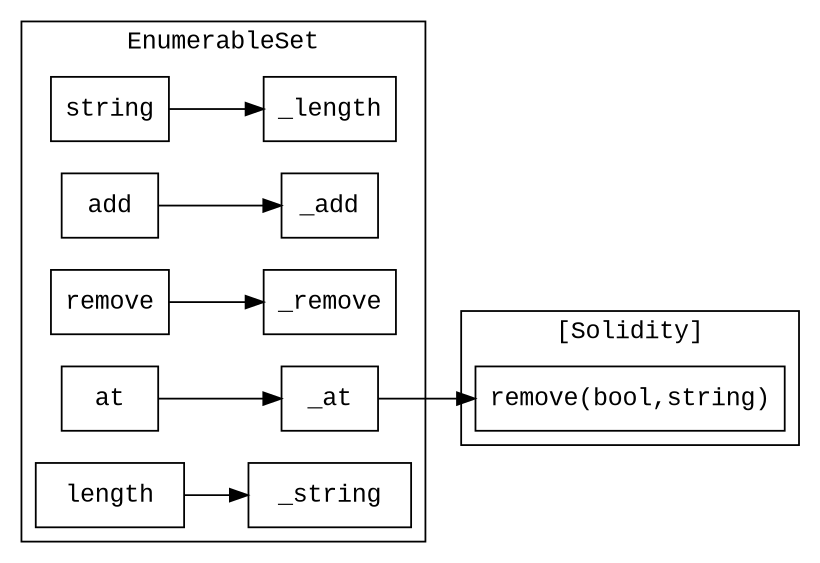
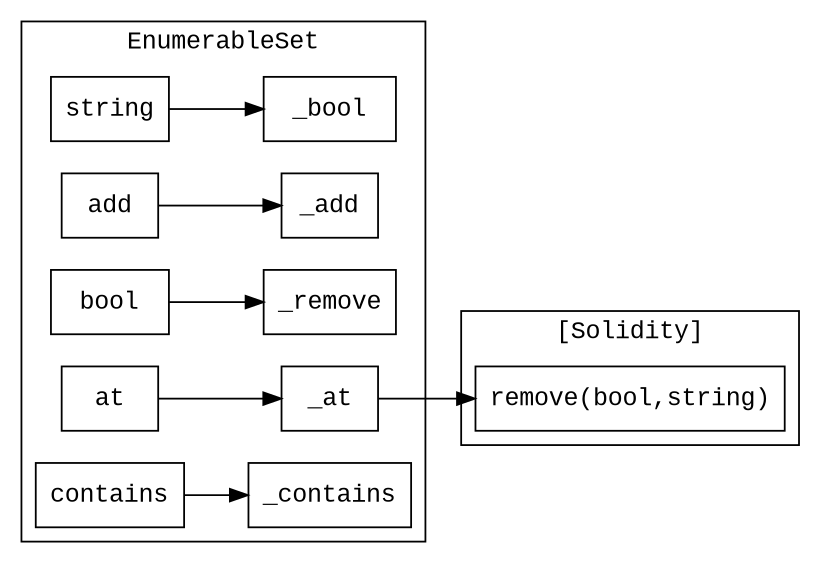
node "_length": label "_length" -> "_bool"
node "remove": label "remove" -> "bool"
node "length": label "length" -> "contains"
node "_string": label "_string" -> "_contains"
